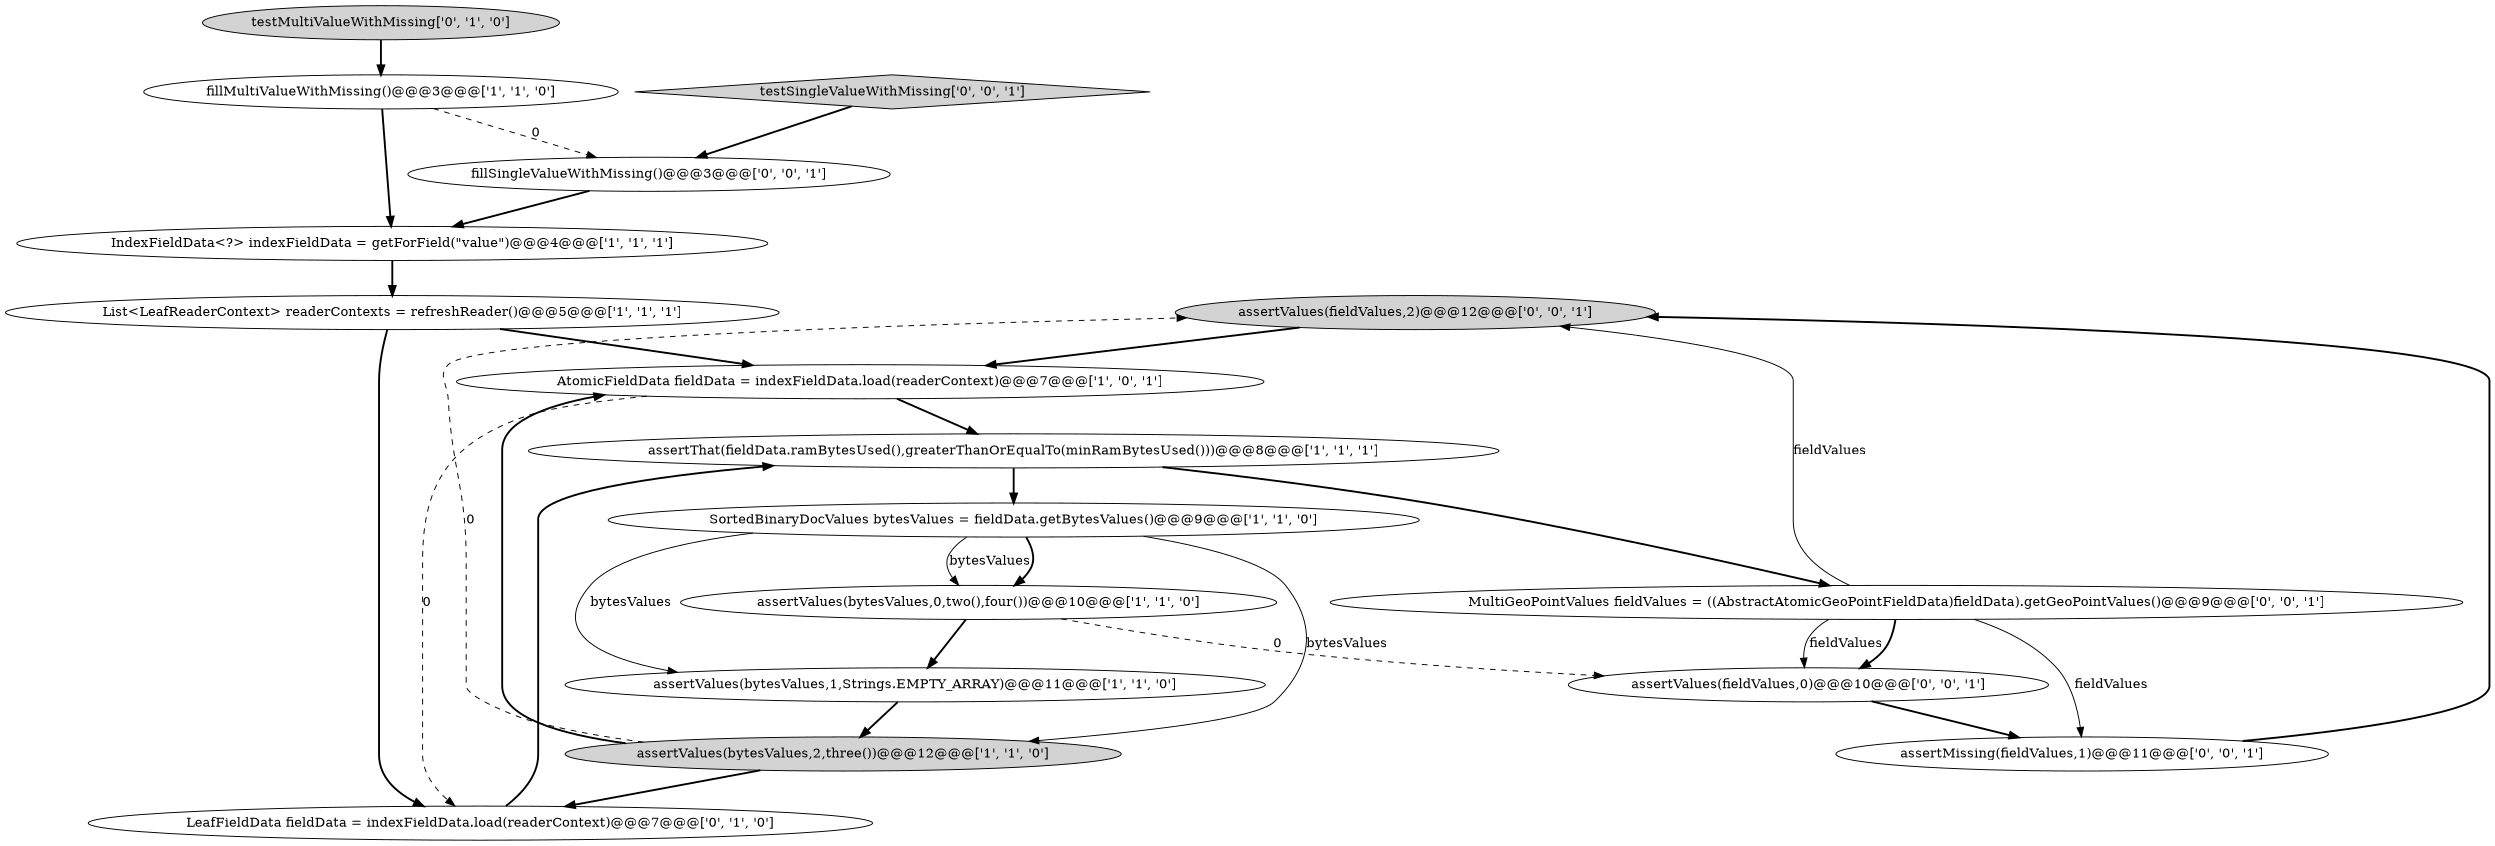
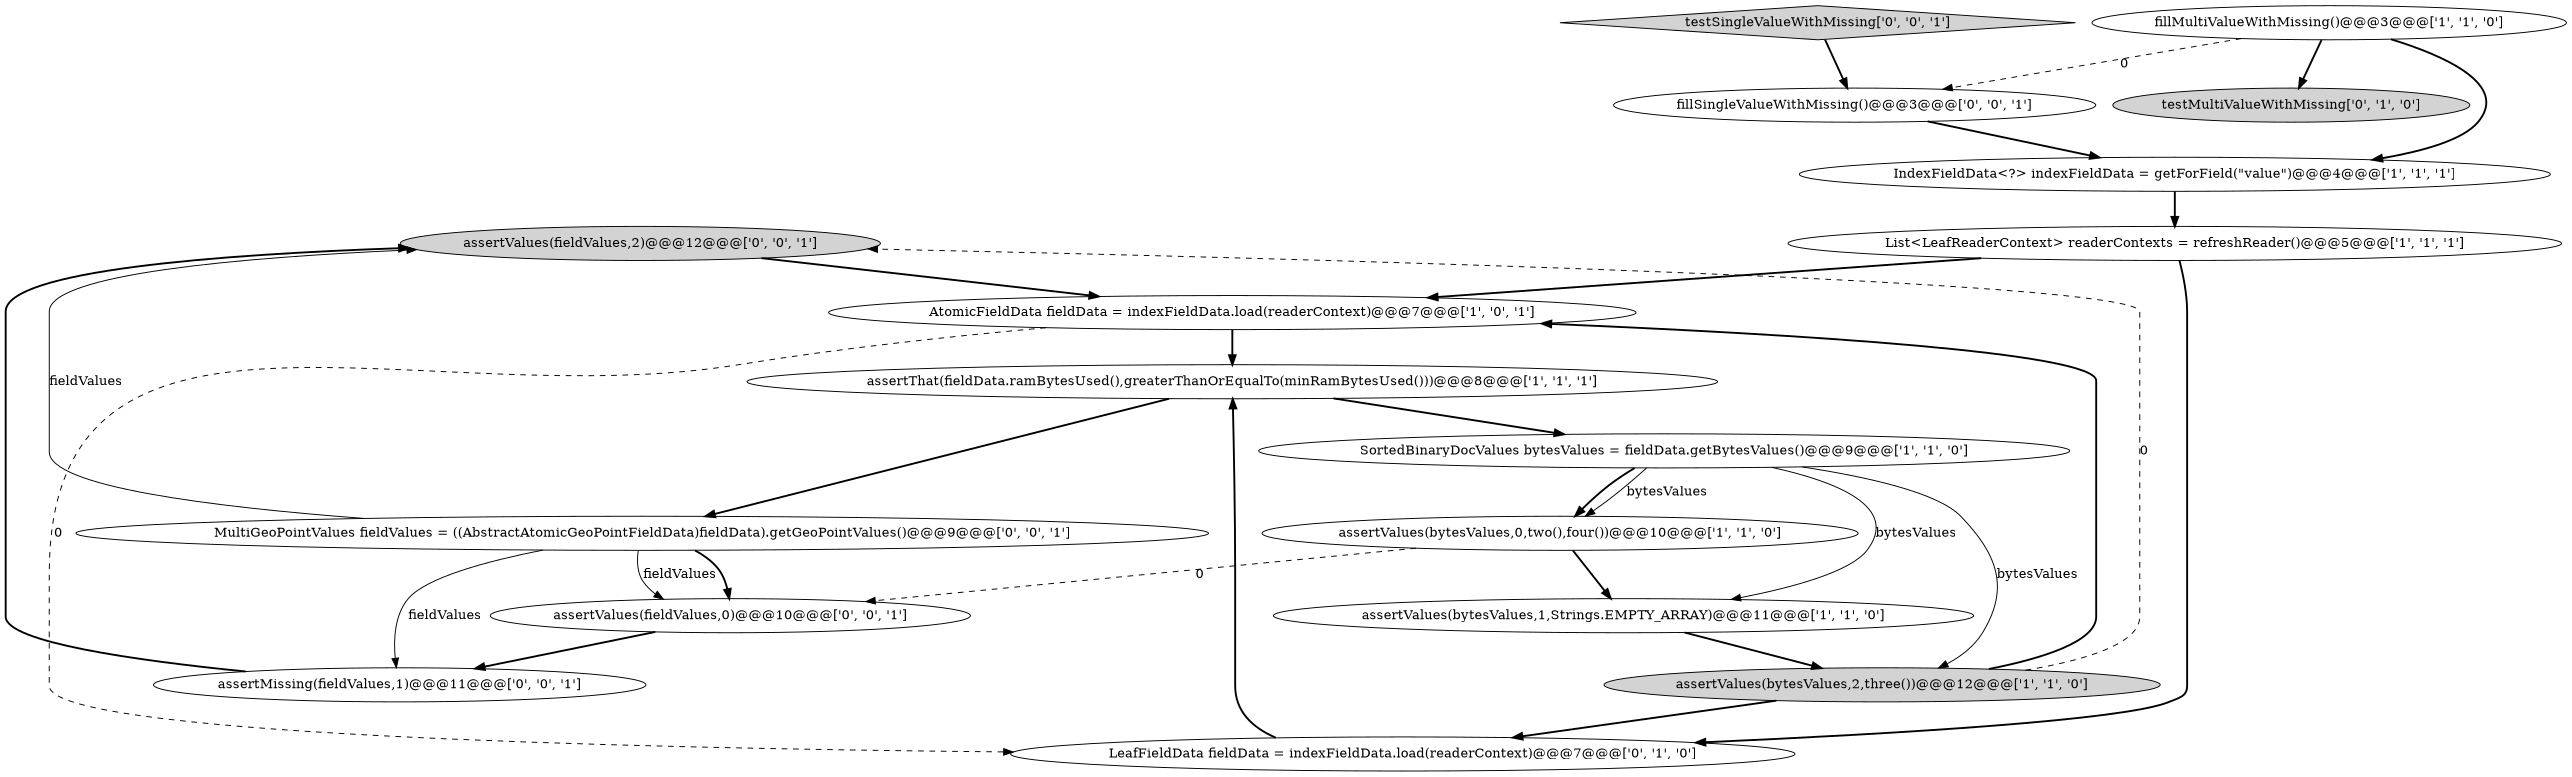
edge "testMultiValueWithMissing['0', '1', '0']" -> "fillMultiValueWithMissing()@@@3@@@['1', '1', '0']": reversed
